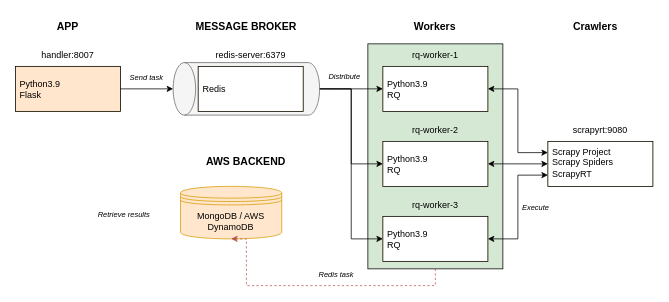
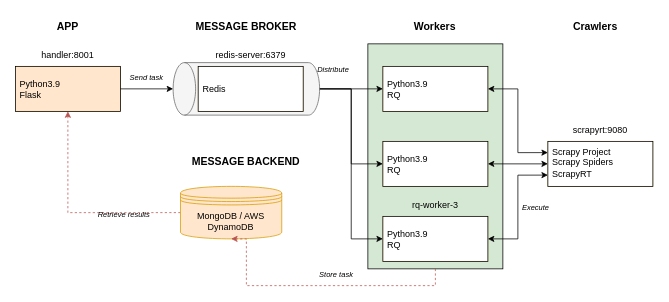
node "handler:8007": label "handler:8007" -> "handler:8001"
node "rq-worker-1": removed
node "Distribute": moved (345, 76) -> (333, 69)
node "rq-worker-2": removed
node "AWS BACKEND": label "AWS BACKEND" -> "MESSAGE BACKEND"
edge "MongoDB / AWS DynamoDB" -> "Python3.9 Flask": added
node "Redis task": label "Redis task" -> "Store task"
